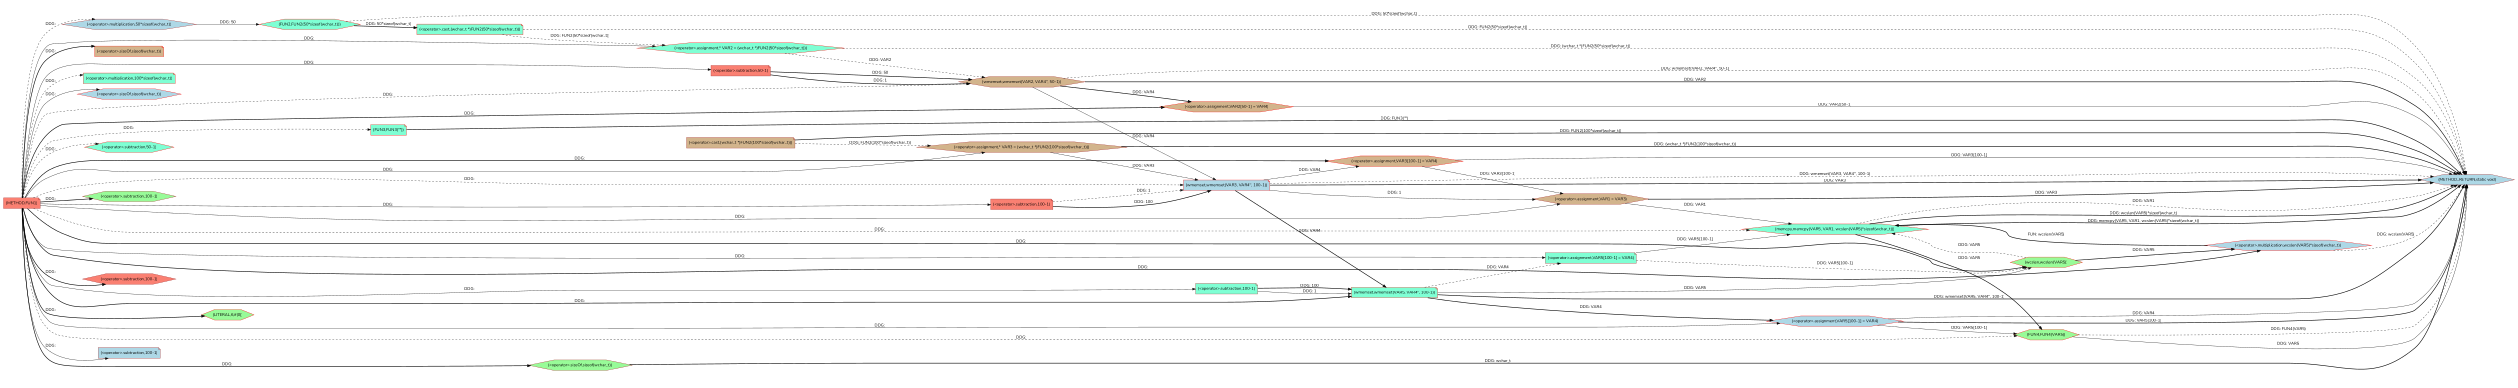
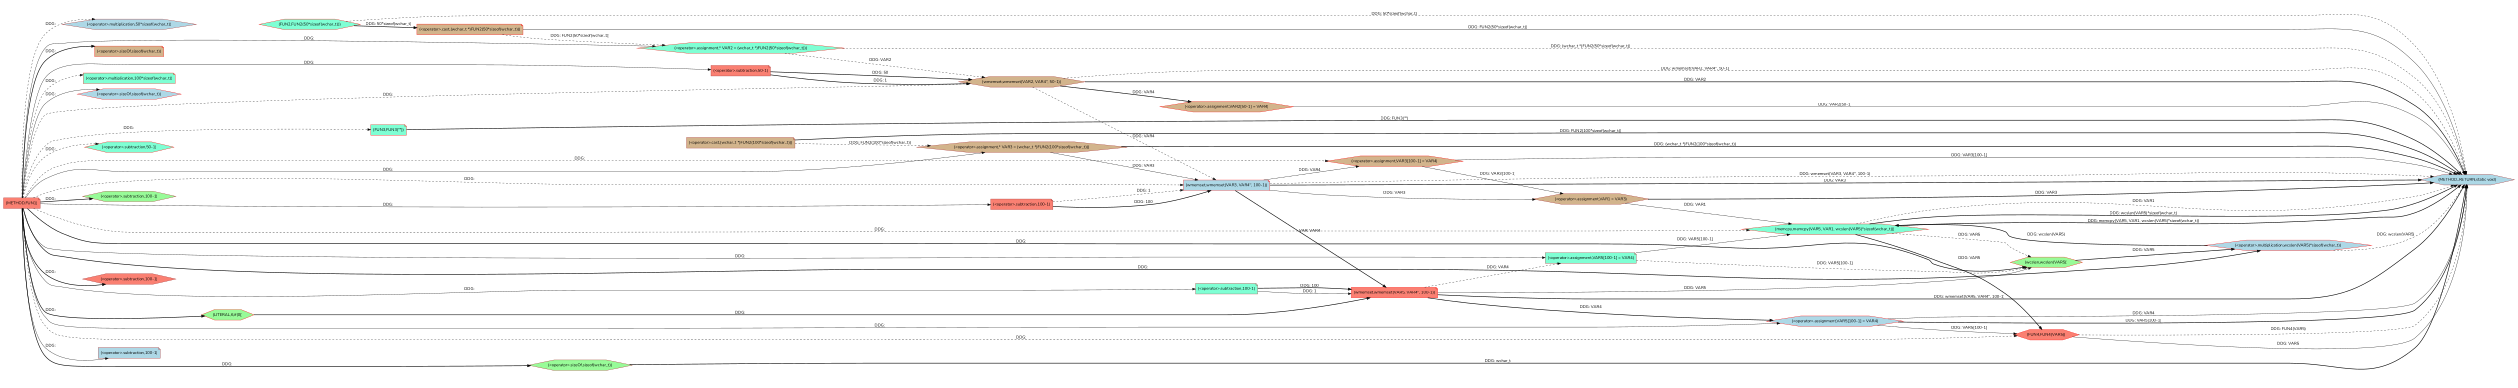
edge "(<operator>.multiplication,50*sizeof(wchar_t))" -> "(FUN2,FUN2(50*sizeof(wchar_t)))": removed, label "DDG: 50"
node "(<operator>.cast,(wchar_t *)FUN2(50*sizeof(wchar_t)))": fillcolor aquamarine -> tan
edge "(<operator>.cast,(wchar_t *)FUN2(50*sizeof(wchar_t)))" -> "(METHOD_RETURN,static void)": style dashed -> solid
edge "(METHOD,FUN1)" -> "(<operator>.assignment,VAR2[50-1] = VAR4)": removed, label "DDG:"
edge "(wmemset,wmemset(VAR2, VAR4'', 50-1))" -> "(wmemset,wmemset(VAR3, VAR4'', 100-1))": style solid -> dashed
edge "(METHOD,FUN1)" -> "(<operator>.assignment,VAR3[100-1] = VAR4)": style bold -> dashed
edge "(wmemset,wmemset(VAR3, VAR4'', 100-1))" -> "(<operator>.assignment,VAR1 = VAR3)": label "DDG: 1" -> "DDG: VAR3"
edge "(METHOD,FUN1)" -> "(<operator>.assignment,VAR1 = VAR3)": removed, label "DDG:"
edge "(wmemset,wmemset(VAR3, VAR4'', 100-1))" -> "(wmemset,wmemset(VAR5, VAR4'', 100-1))": label "DDG: VAR4" -> "VAR: VAR4"
edge "(<operator>.multiplication,wcslen(VAR5)*sizeof(wchar_t))" -> "(memcpy,memcpy(VAR5, VAR1, wcslen(VAR5)*sizeof(wchar_t)))": label "FUN: wcslen(VAR5)" -> "DDG: wcslen(VAR5)"
edge "(wcslen,wcslen(VAR5))" -> "(memcpy,memcpy(VAR5, VAR1, wcslen(VAR5)*sizeof(wchar_t)))": reversed
node "(wmemset,wmemset(VAR5, VAR4'', 100-1))": fillcolor aquamarine -> salmon
edge "(METHOD,FUN1)" -> "(wmemset,wmemset(VAR5, VAR4'', 100-1))": now "(LITERAL,6,if(0))" -> "(wmemset,wmemset(VAR5, VAR4'', 100-1))"
node "(FUN4,FUN4(VAR5))": fillcolor palegreen -> salmon
